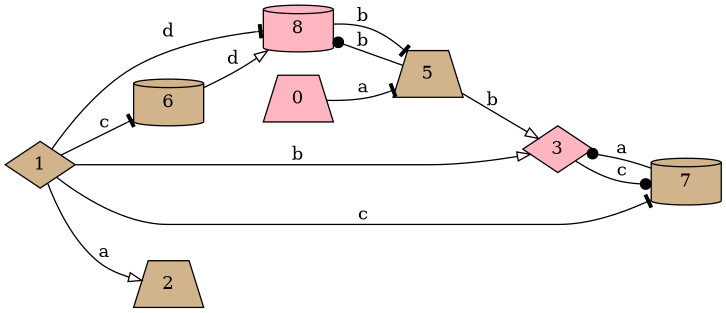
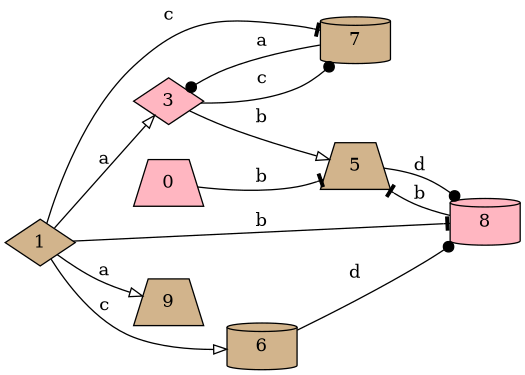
edge "1" -> "8": label "d" -> "b"
edge "5" -> "8": label "b" -> "d"
edge "6" -> "8": arrowhead onormal -> dot
edge "0" -> "5": label "a" -> "b"
edge "5" -> "3": reversed
edge "1" -> "6": arrowhead tee -> onormal
edge "1" -> "3": label "b" -> "a"
node "2": label "2" -> "9"
